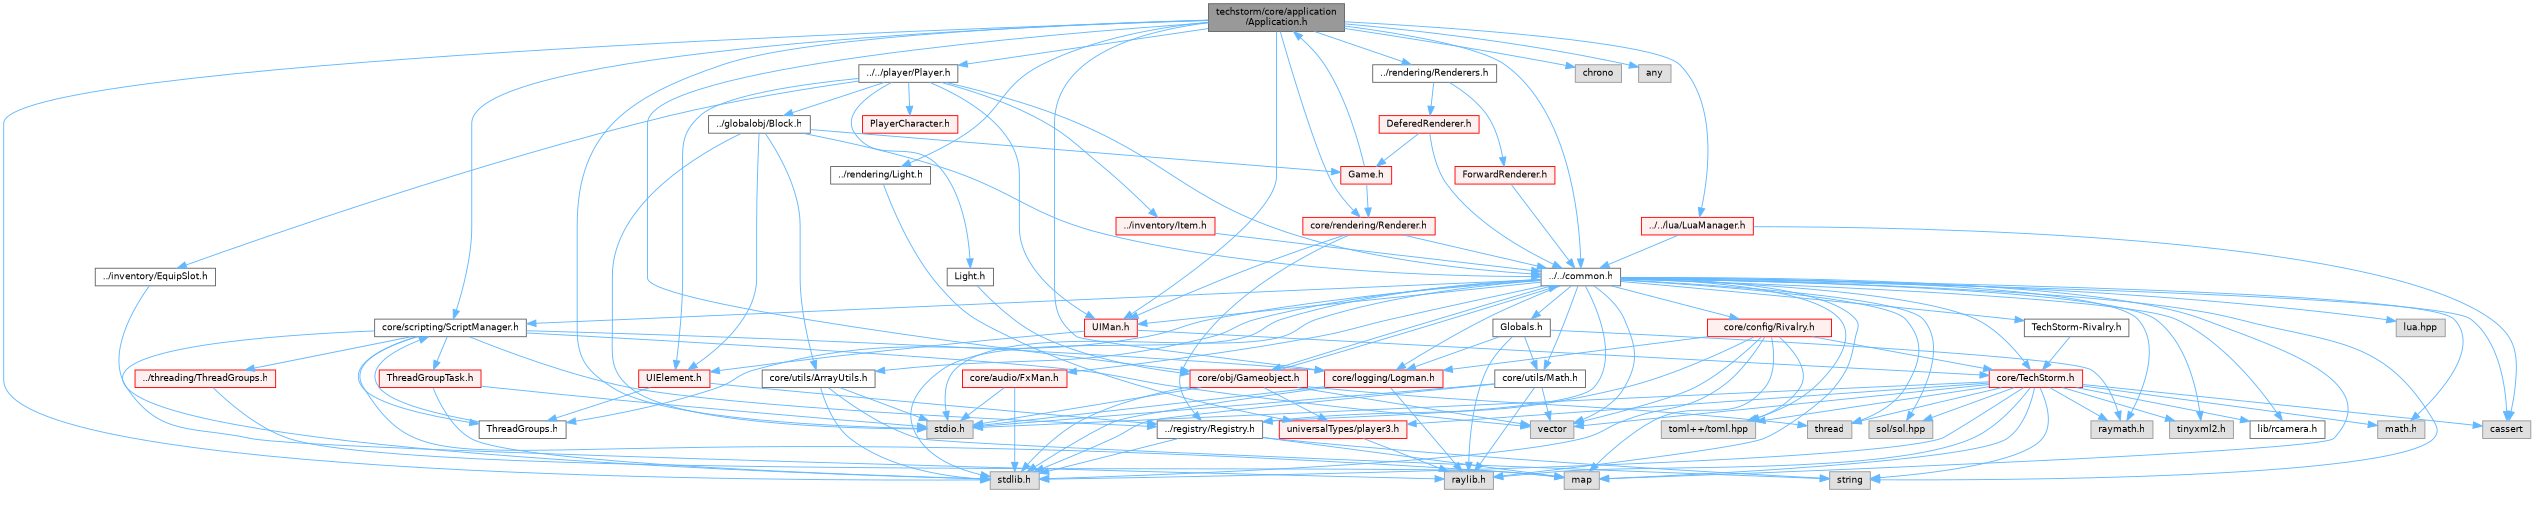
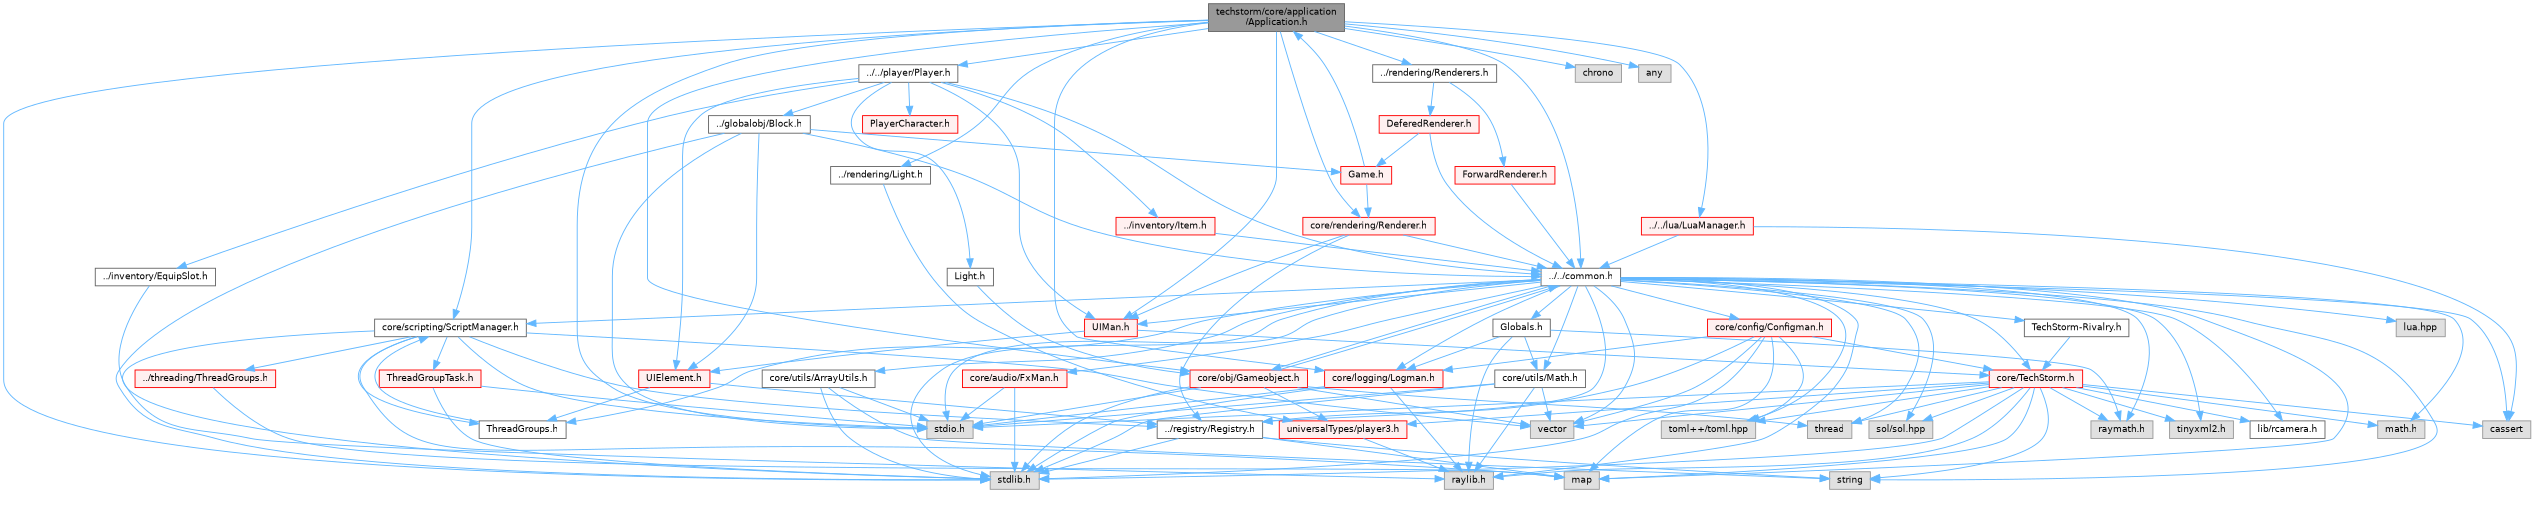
edge "../globalobj/Block.h" -> "core/utils/ArrayUtils.h": now "../globalobj/Block.h" -> "stdlib.h"
node "core/config/Rivalry.h": label "core/config/Rivalry.h" -> "core/config/Configman.h"
edge "core/scripting/ScriptManager.h" -> "core/logging/Logman.h": now "core/scripting/ScriptManager.h" -> "stdio.h"
